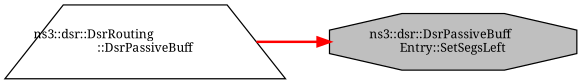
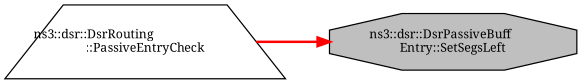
node "ns3::dsr::DsrRouting ::DsrPassiveBuff": label "ns3::dsr::DsrRouting ::DsrPassiveBuff" -> "ns3::dsr::DsrRouting ::PassiveEntryCheck"
